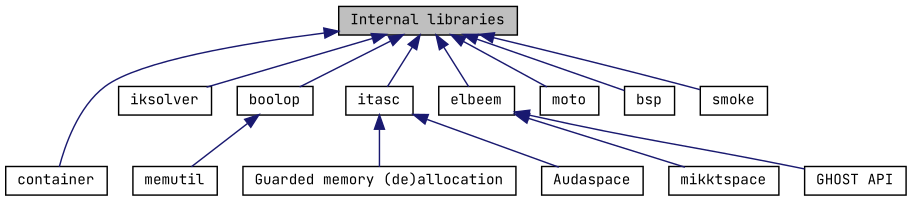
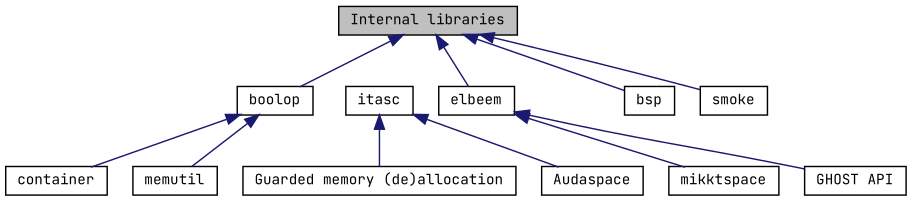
edge "container" -> "Internal libraries": now "container" -> "boolop"
edge "itasc" -> "Internal libraries": removed
node "iksolver": removed
node "moto": removed
